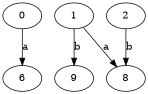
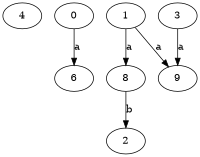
node "4": added
node "3": added
edge "2" -> "8": reversed
edge "1" -> "9": label "b" -> "a"
